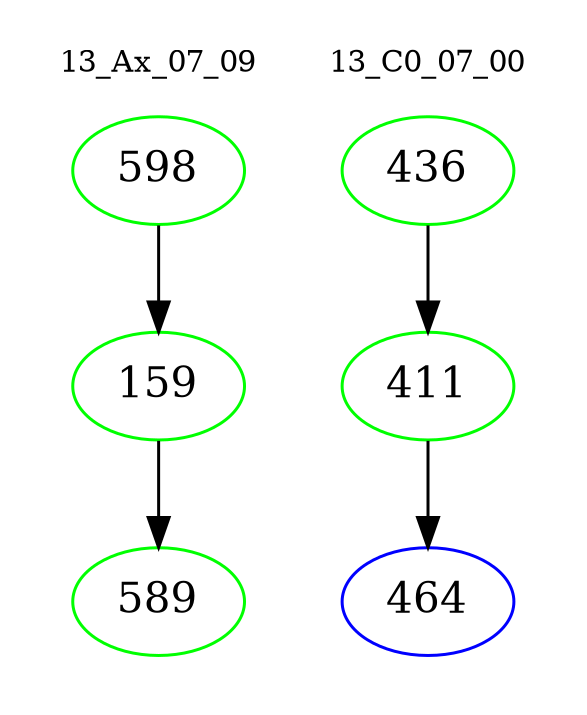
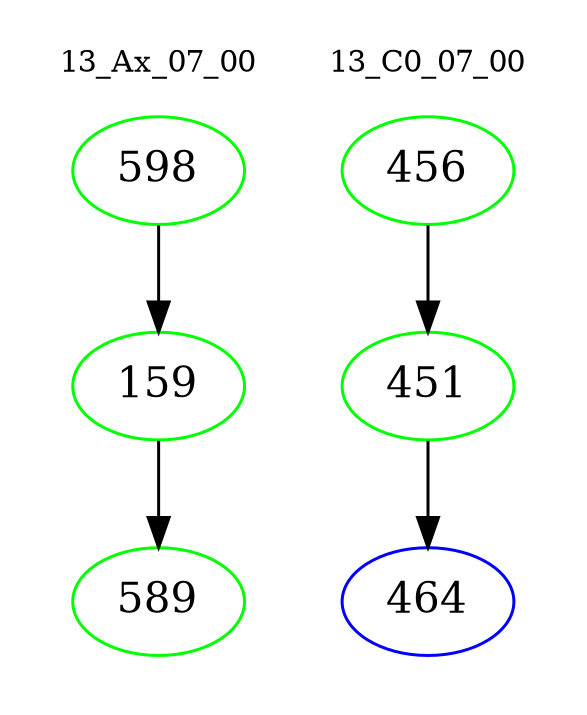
cluster "13_Ax_07_09": label "13_Ax_07_09" -> "13_Ax_07_00"
node "436": label "436" -> "456"
node "411": label "411" -> "451"
